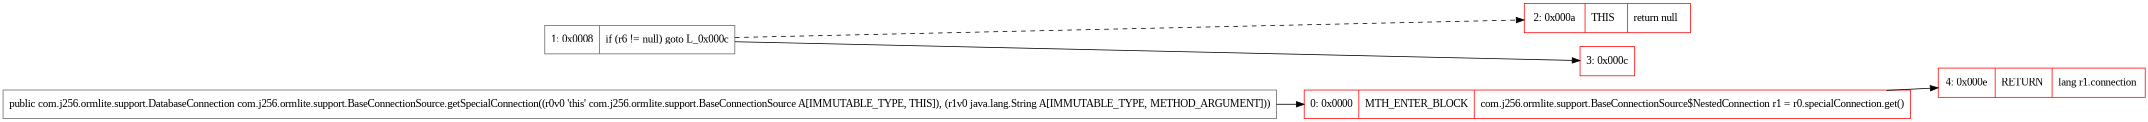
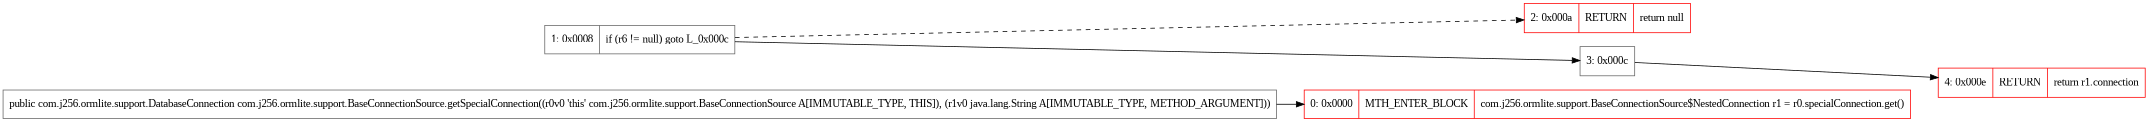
node "2: 0x000a": text "THIS" -> "RETURN"
node "3: 0x000c": color red -> gray40
node "4: 0x000e": text "lang r1.connection" -> "return r1.connection"
edge "0: 0x0000" -> "4: 0x000e": now "3: 0x000c" -> "4: 0x000e"
